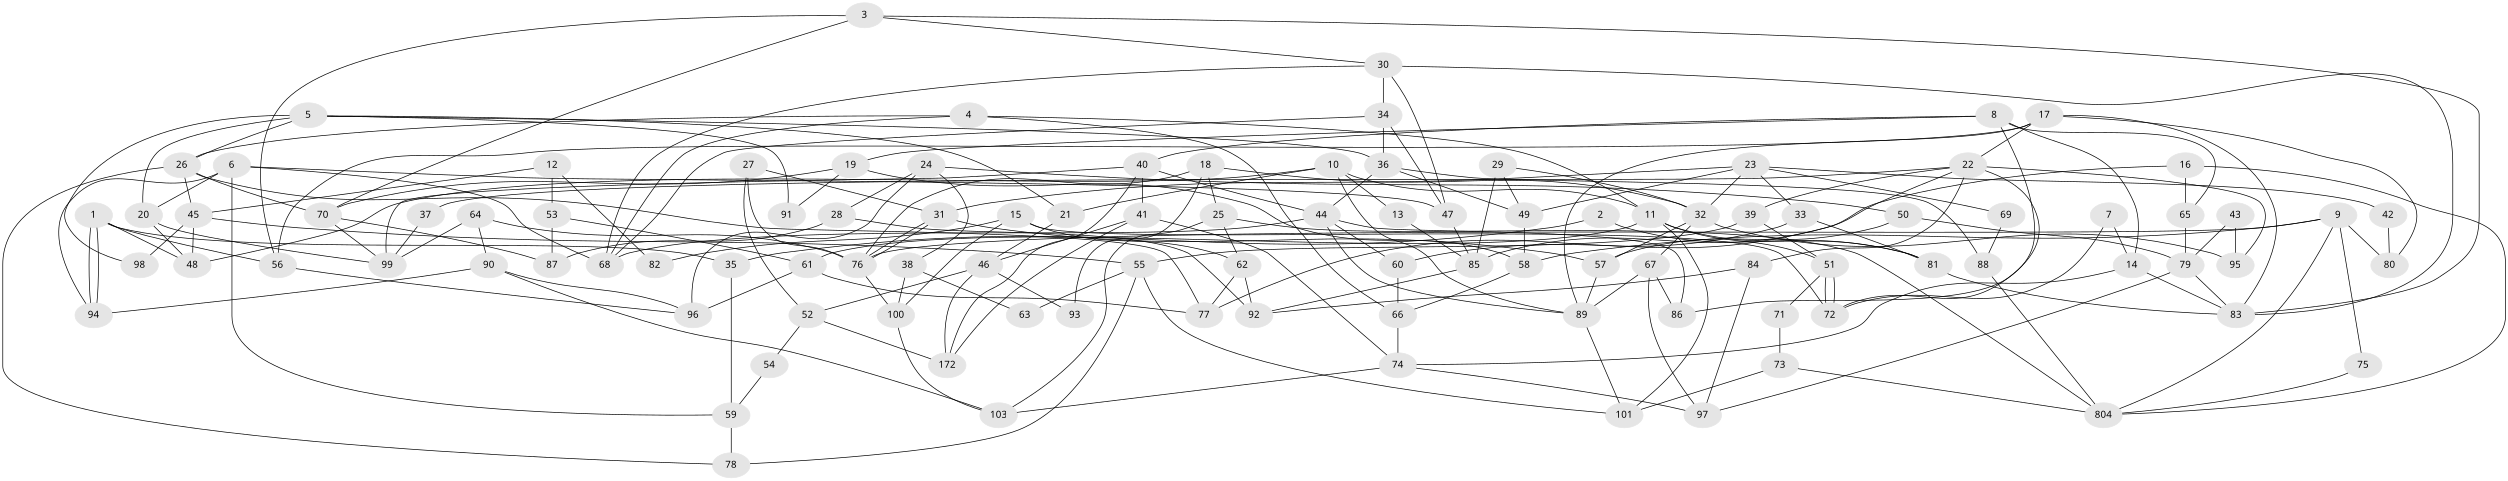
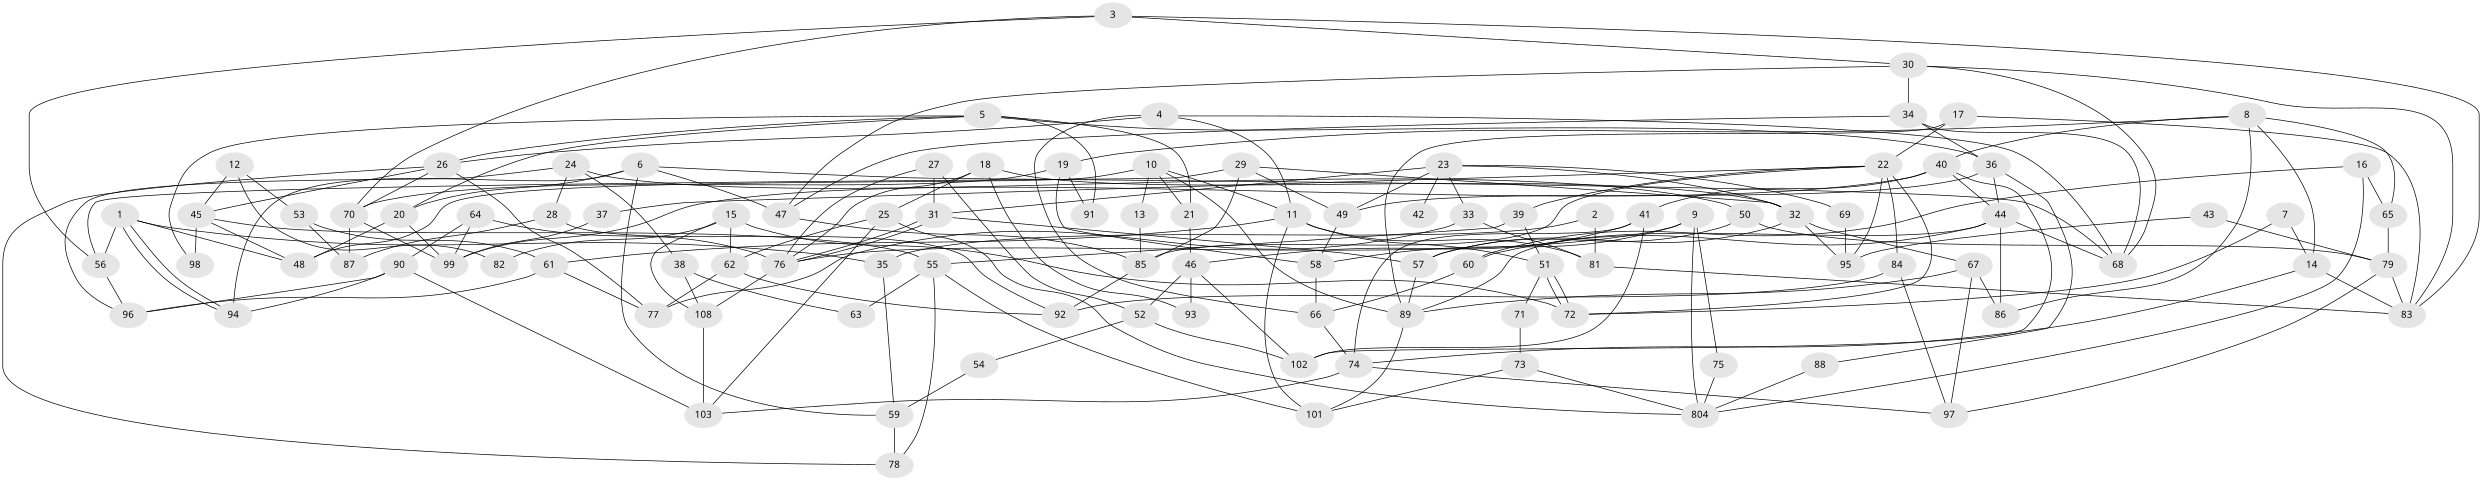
edge "17" -- "56": now "29" -- "56"
edge "69" -- "88": now "69" -- "95"
node "80": removed
node "100": label "100" -> "108"
node "172": label "172" -> "102"
